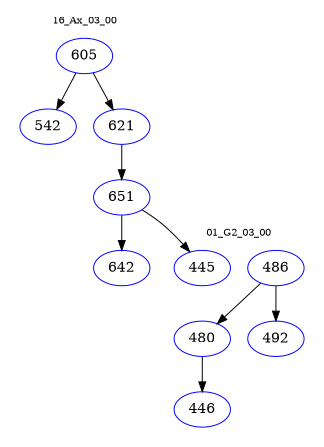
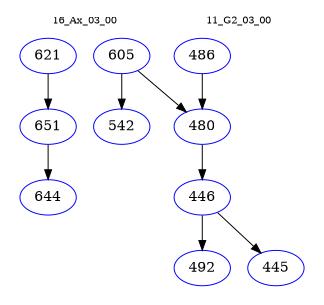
edge "605" -> "621": now "605" -> "480"
edge "651" -> "445": now "446" -> "445"
cluster "01_G2_03_00": label "01_G2_03_00" -> "11_G2_03_00"
node "642": label "642" -> "644"
edge "486" -> "492": now "446" -> "492"
